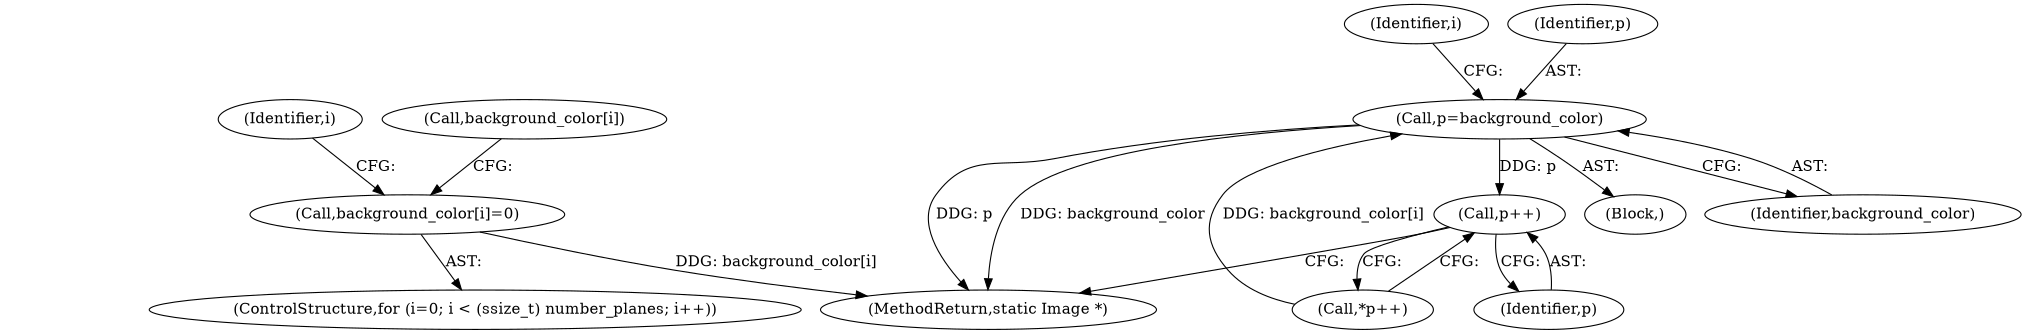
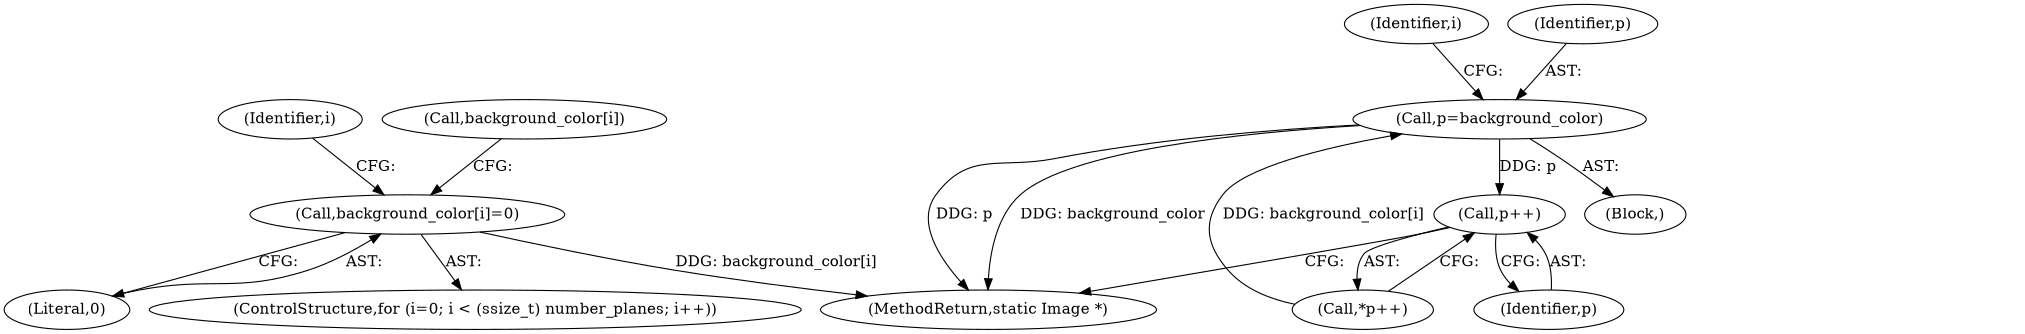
node "(Identifier,background_color)": removed
edge "(Call,p++)" -> "(Call,*p++)": label "CFG: " -> "AST: "
node "(Literal,0)": added
